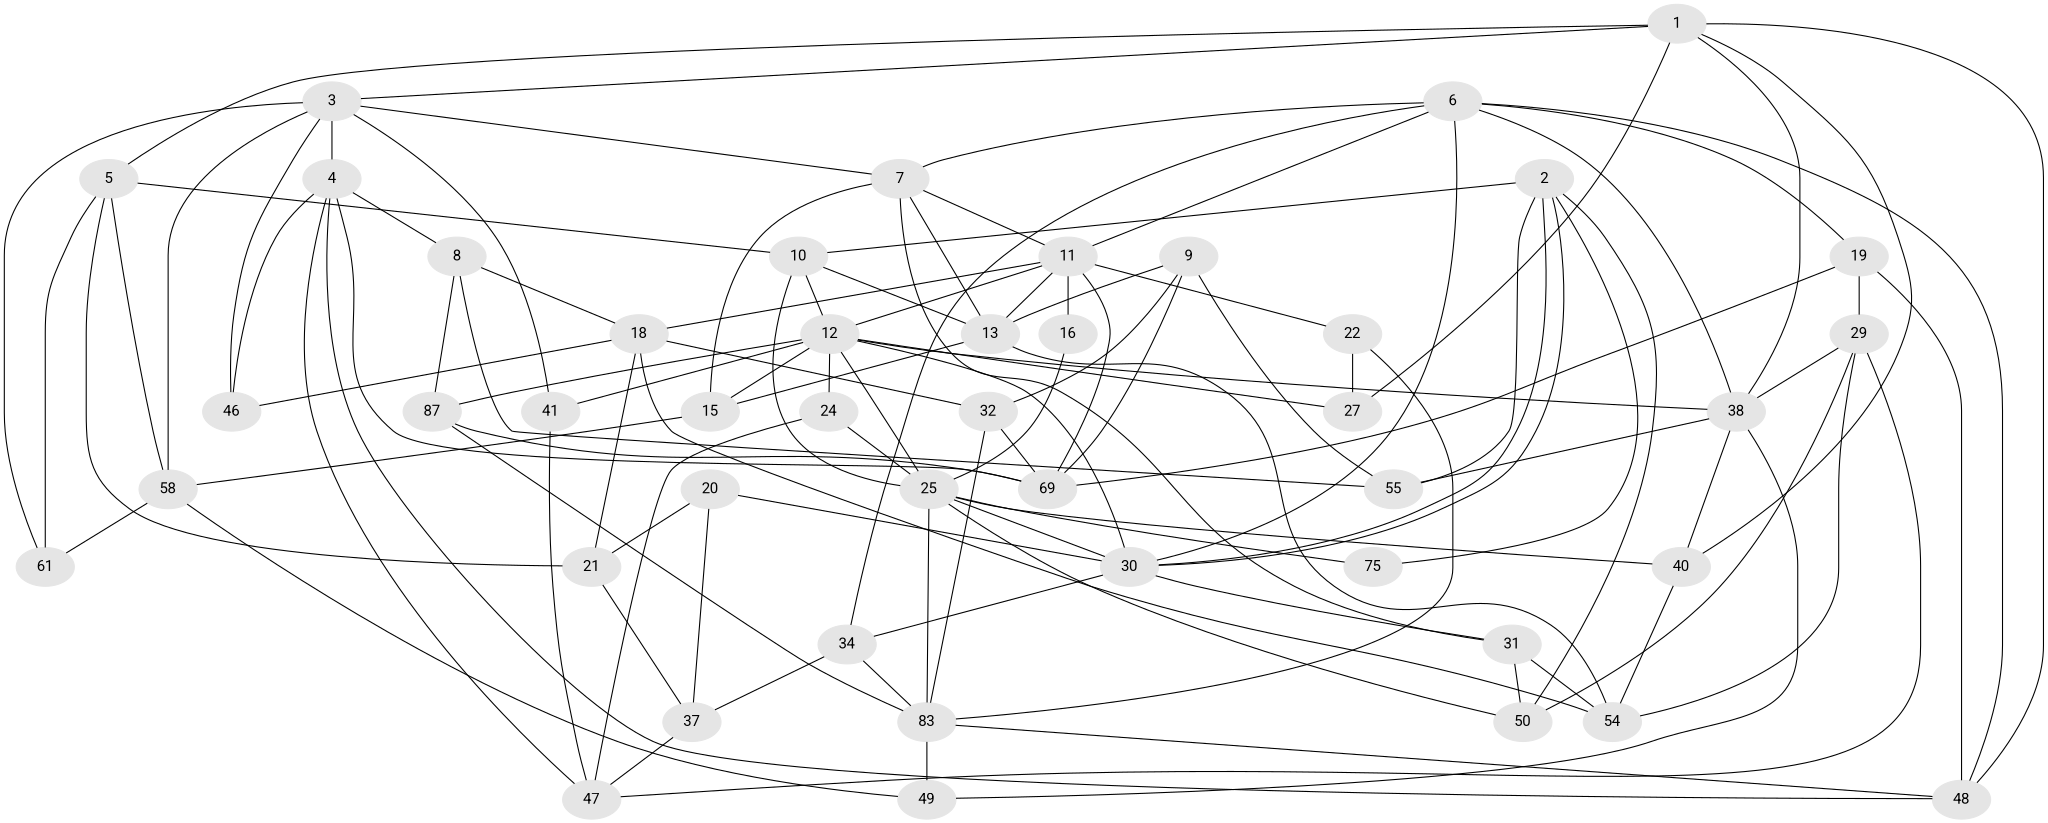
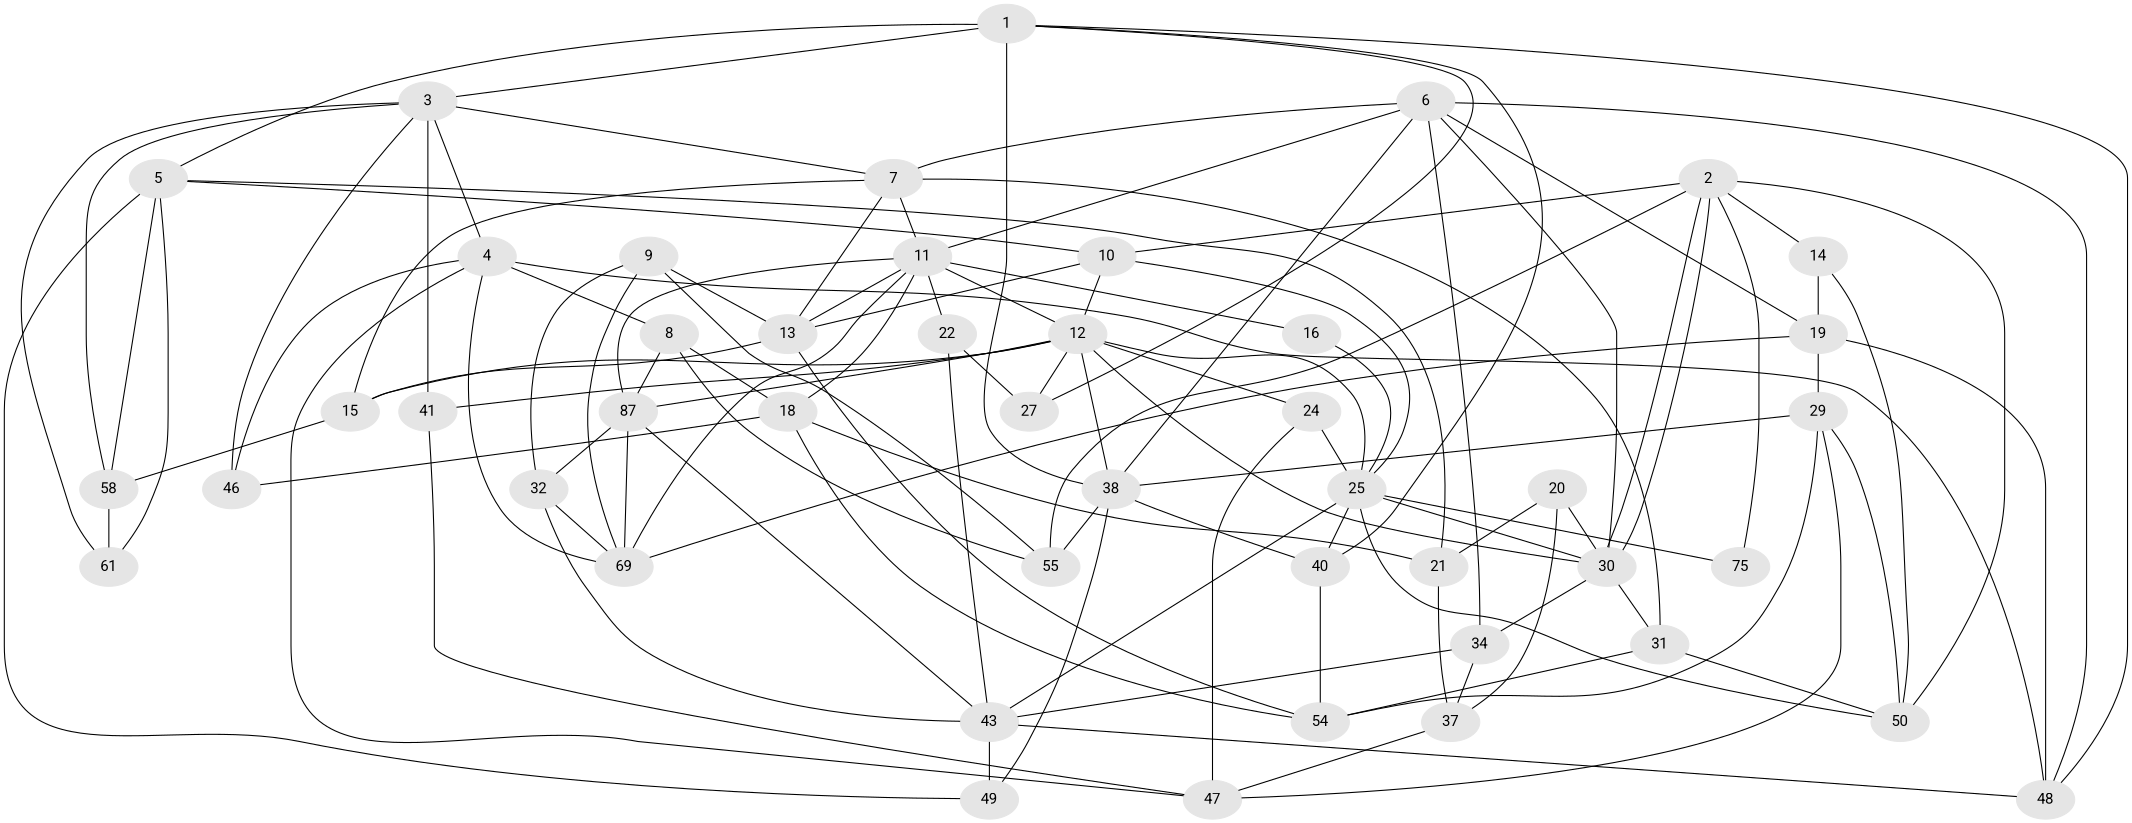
node "14": added
edge "11" -- "87": added
edge "18" -- "32": now "87" -- "32"
edge "58" -- "49": now "5" -- "49"
node "83": label "83" -> "43"
